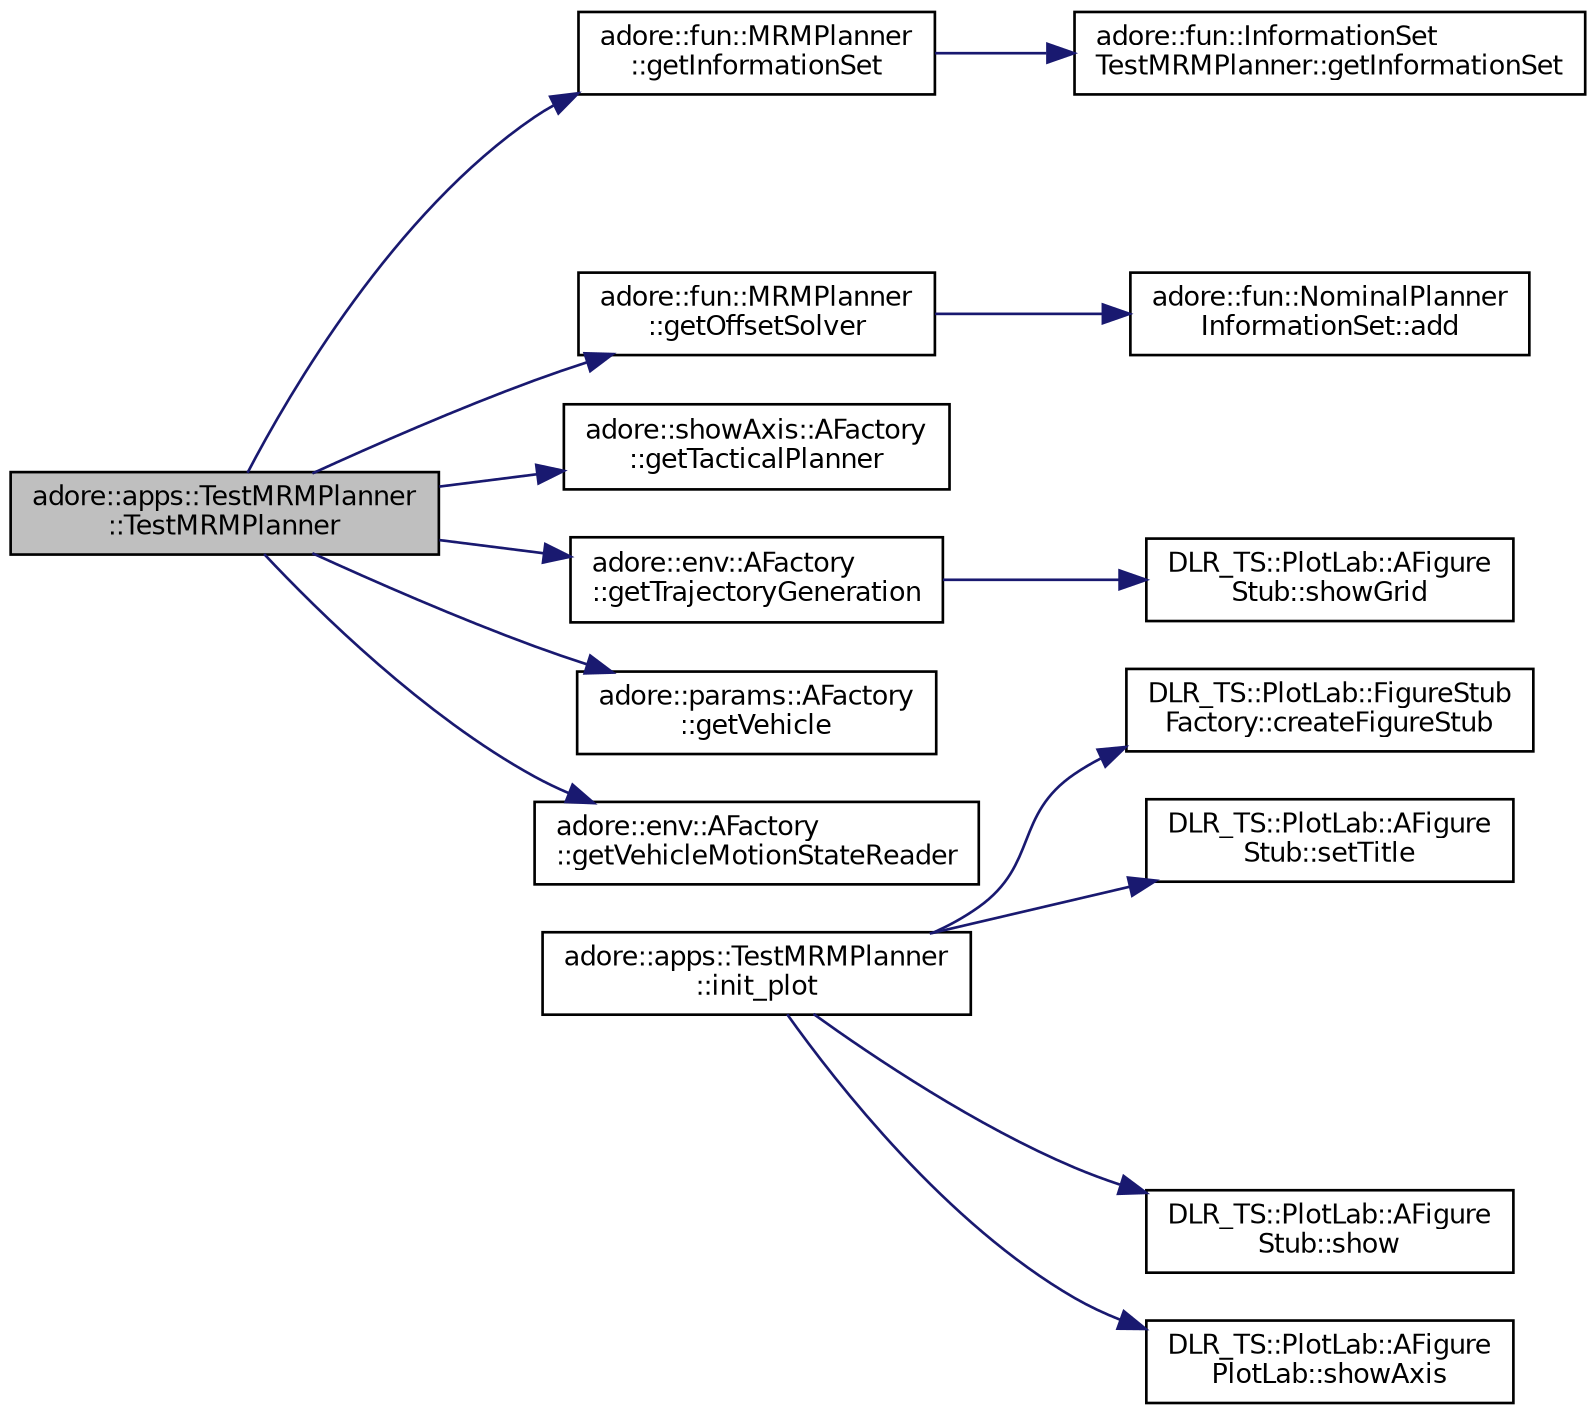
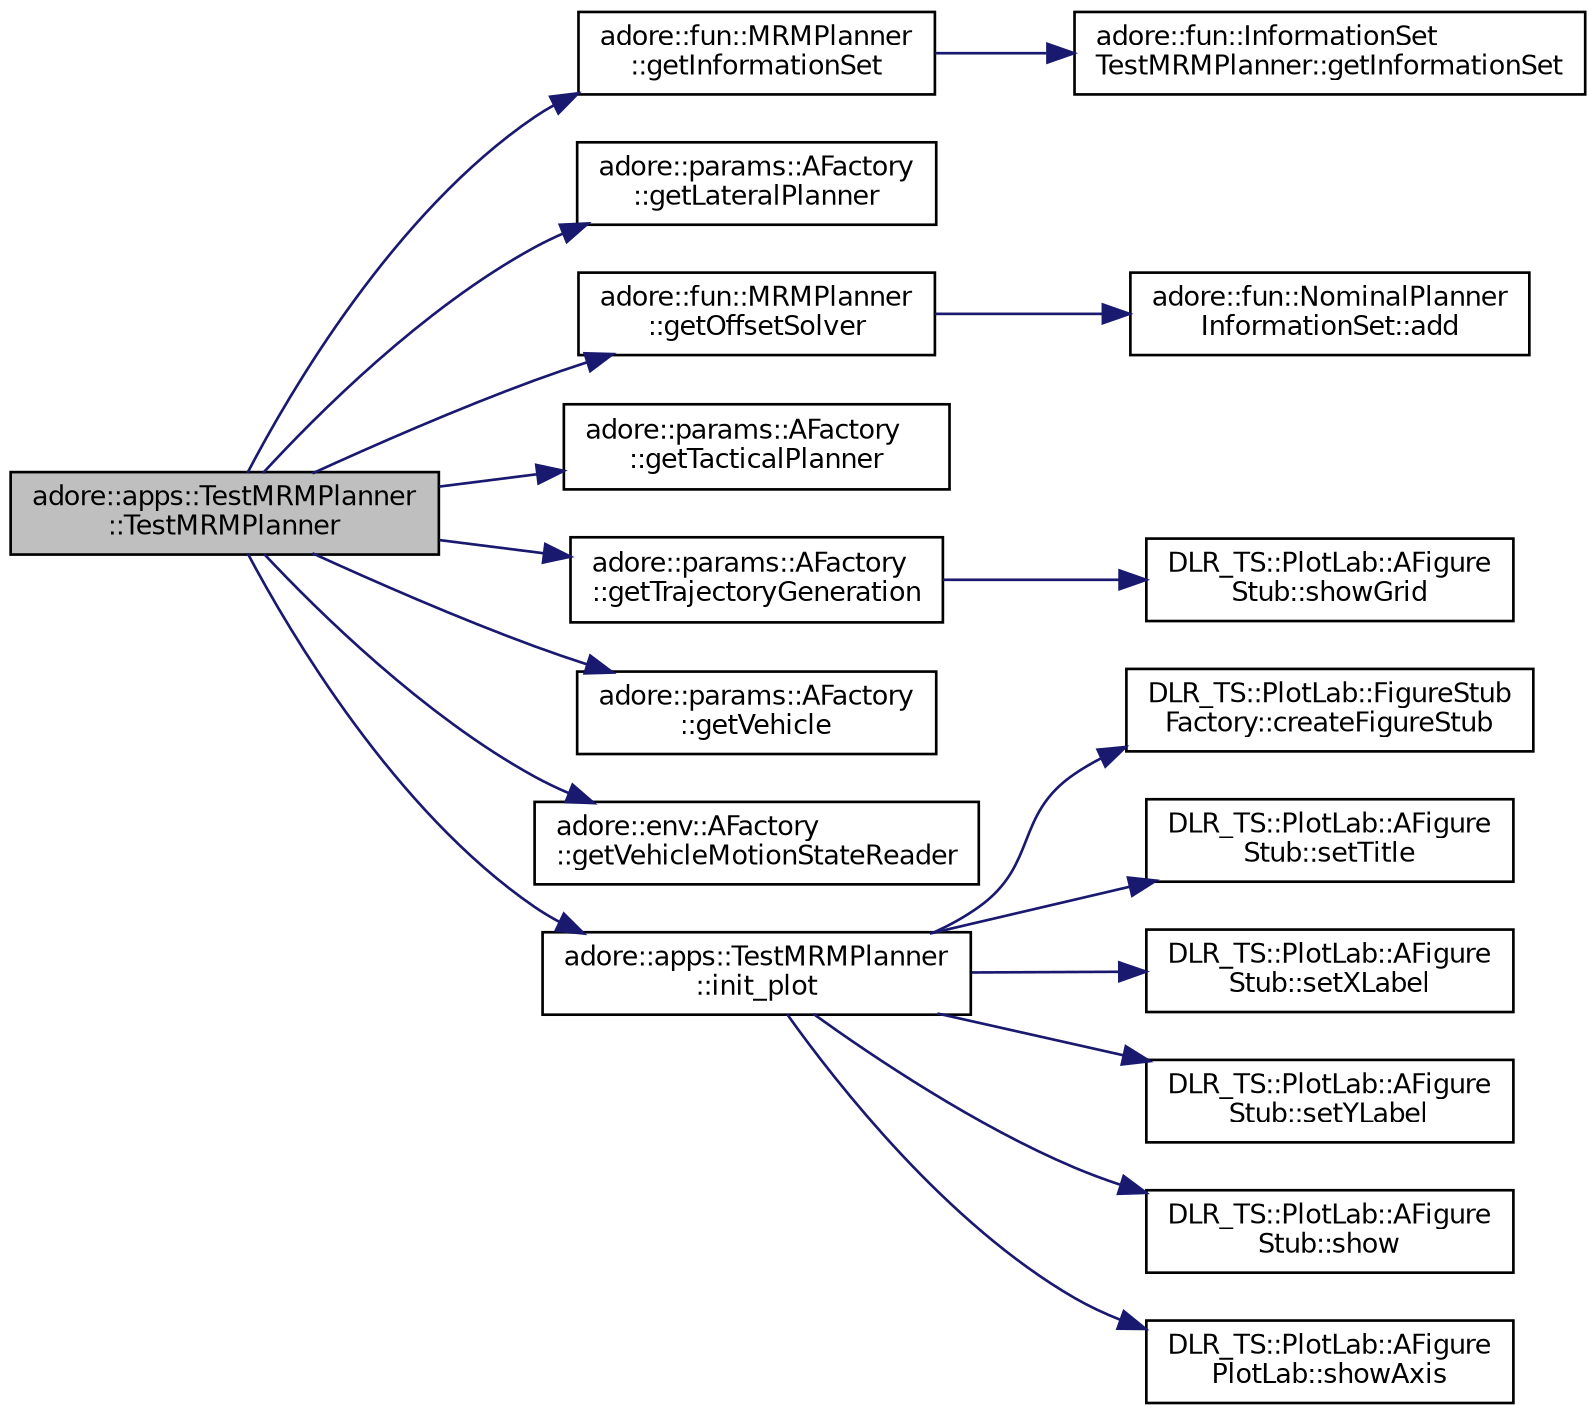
node "adore::params::AFactory ::getLateralPlanner": added
node "adore::showAxis::AFactory ::getTacticalPlanner": label "adore::showAxis::AFactory ::getTacticalPlanner" -> "adore::params::AFactory ::getTacticalPlanner"
node "adore::env::AFactory ::getTrajectoryGeneration": label "adore::env::AFactory ::getTrajectoryGeneration" -> "adore::params::AFactory ::getTrajectoryGeneration"
edge "adore::apps::TestMRMPlanner ::TestMRMPlanner" -> "adore::apps::TestMRMPlanner ::init_plot": added
node "DLR_TS::PlotLab::AFigure Stub::setXLabel": added
node "DLR_TS::PlotLab::AFigure Stub::setYLabel": added
